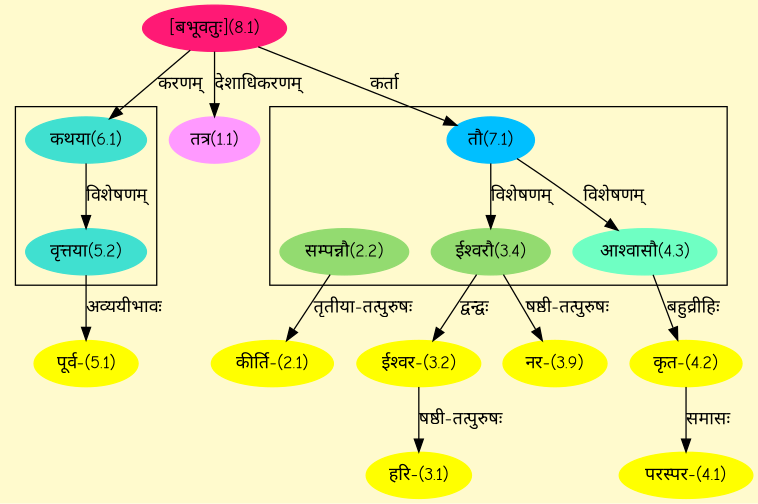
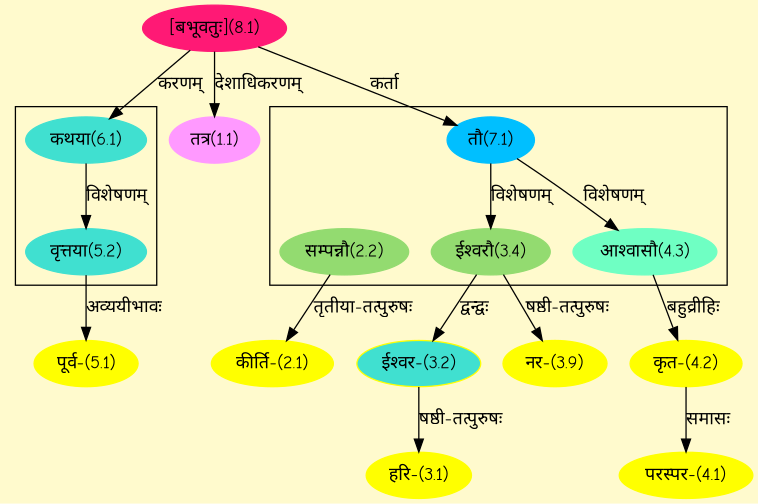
node "ईश्वर-(3.2)": fillcolor #ffff00 -> #40e0d0
